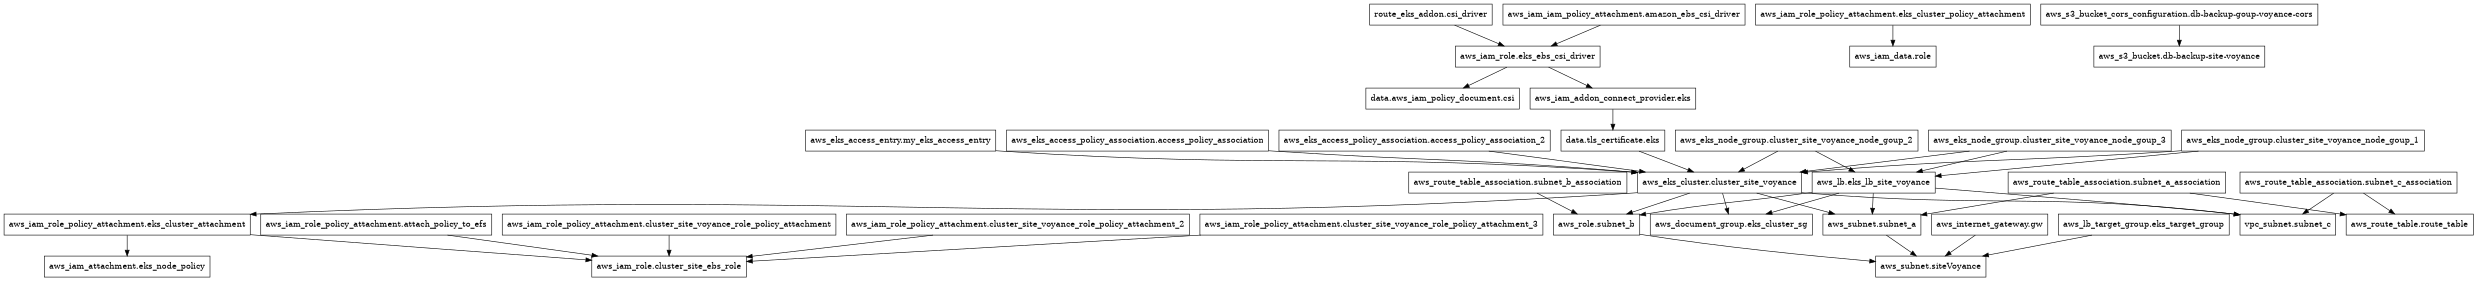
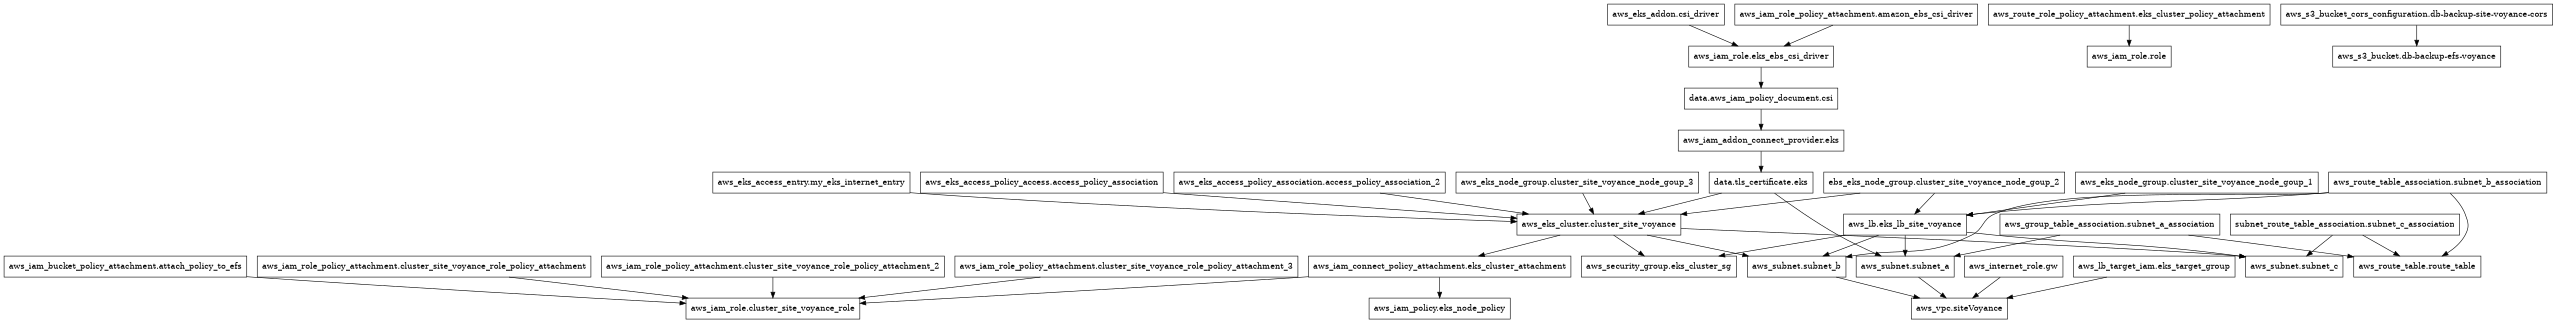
node "route_eks_addon.csi_driver": label "route_eks_addon.csi_driver" -> "aws_eks_addon.csi_driver"
node "aws_iam_iam_policy_attachment.amazon_ebs_csi_driver": label "aws_iam_iam_policy_attachment.amazon_ebs_csi_driver" -> "aws_iam_role_policy_attachment.amazon_ebs_csi_driver"
node "aws_iam_role_policy_attachment.eks_cluster_policy_attachment": label "aws_iam_role_policy_attachment.eks_cluster_policy_attachment" -> "aws_route_role_policy_attachment.eks_cluster_policy_attachment"
node "aws_s3_bucket_cors_configuration.db-backup-goup-voyance-cors": label "aws_s3_bucket_cors_configuration.db-backup-goup-voyance-cors" -> "aws_s3_bucket_cors_configuration.db-backup-site-voyance-cors"
node "aws_iam_data.role": label "aws_iam_data.role" -> "aws_iam_role.role"
node "aws_s3_bucket.db-backup-site-voyance": label "aws_s3_bucket.db-backup-site-voyance" -> "aws_s3_bucket.db-backup-efs-voyance"
edge "aws_iam_role.eks_ebs_csi_driver" -> "aws_iam_addon_connect_provider.eks": now "data.aws_iam_policy_document.csi" -> "aws_iam_addon_connect_provider.eks"
node "aws_eks_access_entry.my_eks_access_entry": label "aws_eks_access_entry.my_eks_access_entry" -> "aws_eks_access_entry.my_eks_internet_entry"
node "aws_eks_access_policy_association.access_policy_association": label "aws_eks_access_policy_association.access_policy_association" -> "aws_eks_access_policy_access.access_policy_association"
node "aws_eks_node_group.cluster_site_voyance_node_goup_2": label "aws_eks_node_group.cluster_site_voyance_node_goup_2" -> "ebs_eks_node_group.cluster_site_voyance_node_goup_2"
edge "aws_eks_node_group.cluster_site_voyance_node_goup_3" -> "aws_lb.eks_lb_site_voyance": now "aws_route_table_association.subnet_b_association" -> "aws_lb.eks_lb_site_voyance"
edge "aws_eks_node_group.cluster_site_voyance_node_goup_1" -> "aws_eks_cluster.cluster_site_voyance": removed
node "aws_route_table_association.subnet_a_association": label "aws_route_table_association.subnet_a_association" -> "aws_group_table_association.subnet_a_association"
node "aws_route_table_association.subnet_c_association": label "aws_route_table_association.subnet_c_association" -> "subnet_route_table_association.subnet_c_association"
edge "aws_eks_cluster.cluster_site_voyance" -> "aws_subnet.subnet_a": now "data.tls_certificate.eks" -> "aws_subnet.subnet_a"
edge "aws_route_table_association.subnet_b_association" -> "aws_route_table.route_table": added
node "aws_iam_role_policy_attachment.eks_cluster_attachment": label "aws_iam_role_policy_attachment.eks_cluster_attachment" -> "aws_iam_connect_policy_attachment.eks_cluster_attachment"
node "aws_iam_role_policy_attachment.attach_policy_to_efs": label "aws_iam_role_policy_attachment.attach_policy_to_efs" -> "aws_iam_bucket_policy_attachment.attach_policy_to_efs"
node "aws_role.subnet_b": label "aws_role.subnet_b" -> "aws_subnet.subnet_b"
node "aws_document_group.eks_cluster_sg": label "aws_document_group.eks_cluster_sg" -> "aws_security_group.eks_cluster_sg"
node "aws_internet_gateway.gw": label "aws_internet_gateway.gw" -> "aws_internet_role.gw"
node "aws_lb_target_group.eks_target_group": label "aws_lb_target_group.eks_target_group" -> "aws_lb_target_iam.eks_target_group"
node "vpc_subnet.subnet_c": label "vpc_subnet.subnet_c" -> "aws_subnet.subnet_c"
node "aws_iam_attachment.eks_node_policy": label "aws_iam_attachment.eks_node_policy" -> "aws_iam_policy.eks_node_policy"
node "aws_iam_role.cluster_site_ebs_role": label "aws_iam_role.cluster_site_ebs_role" -> "aws_iam_role.cluster_site_voyance_role"
node "aws_subnet.siteVoyance": label "aws_subnet.siteVoyance" -> "aws_vpc.siteVoyance"
